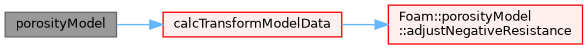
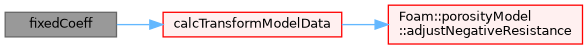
node "porosityModel": label "porosityModel" -> "fixedCoeff"
